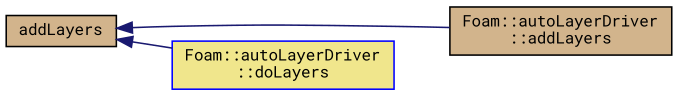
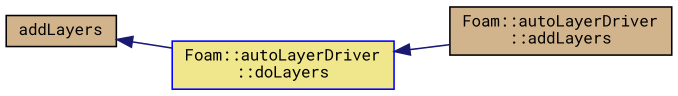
edge "Foam::autoLayerDriver ::addLayers" -> "addLayers": now "Foam::autoLayerDriver ::addLayers" -> "Foam::autoLayerDriver ::doLayers"
